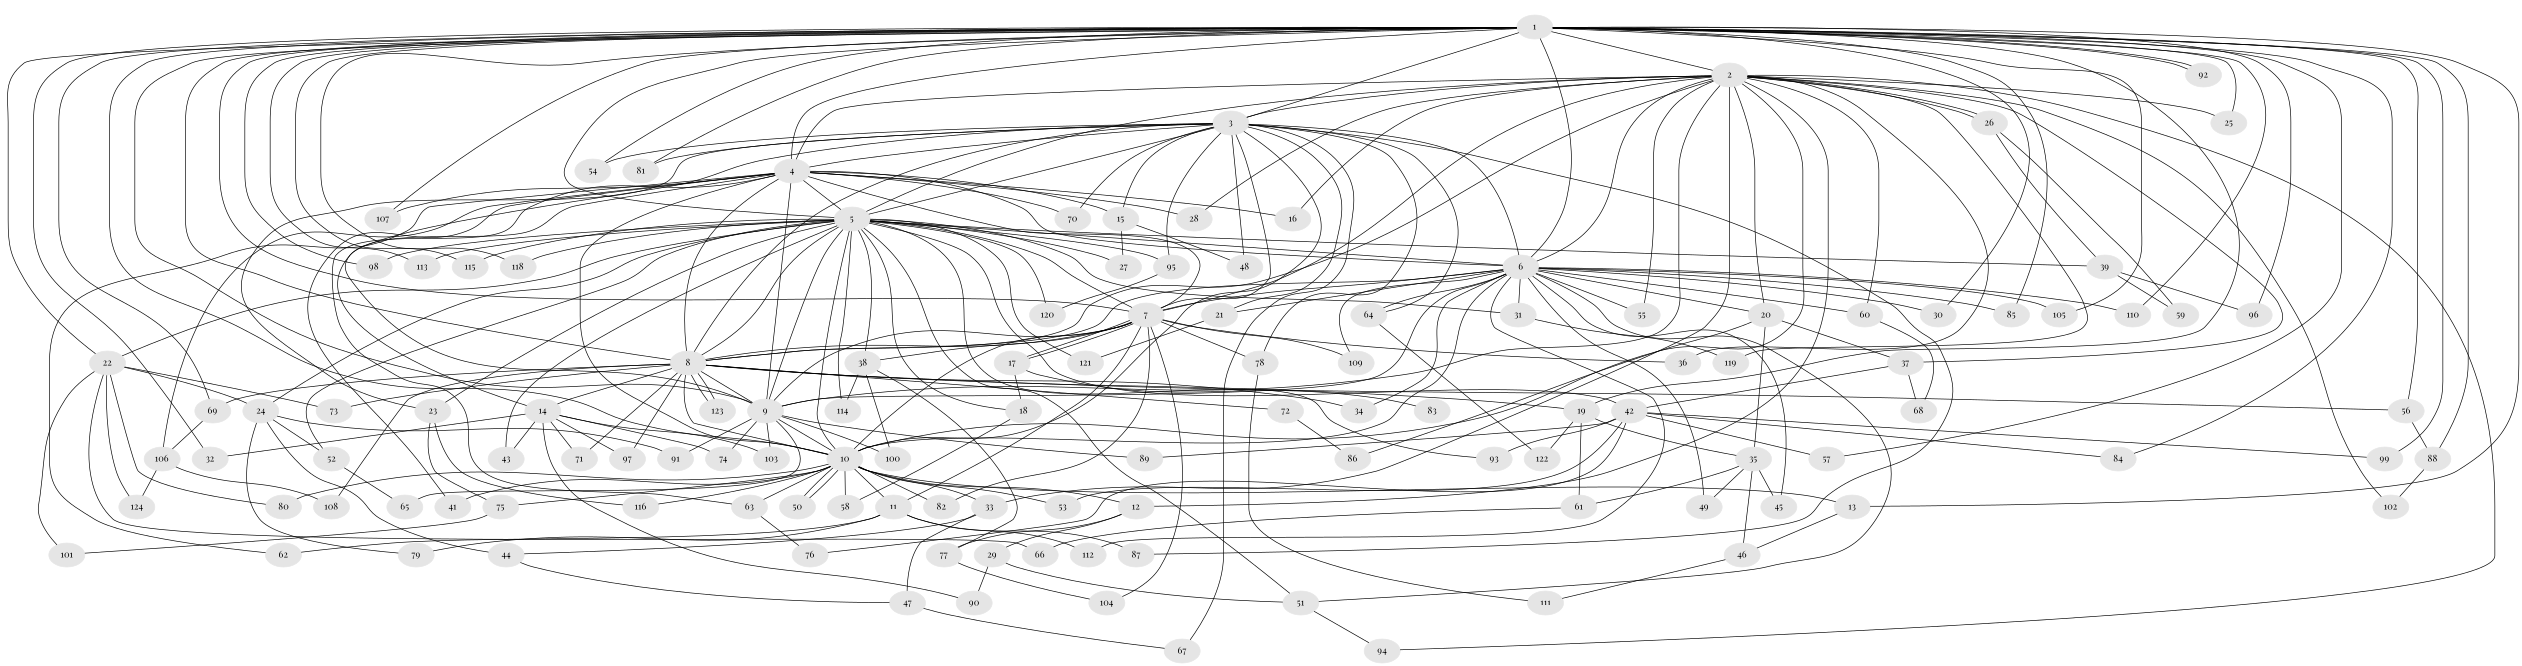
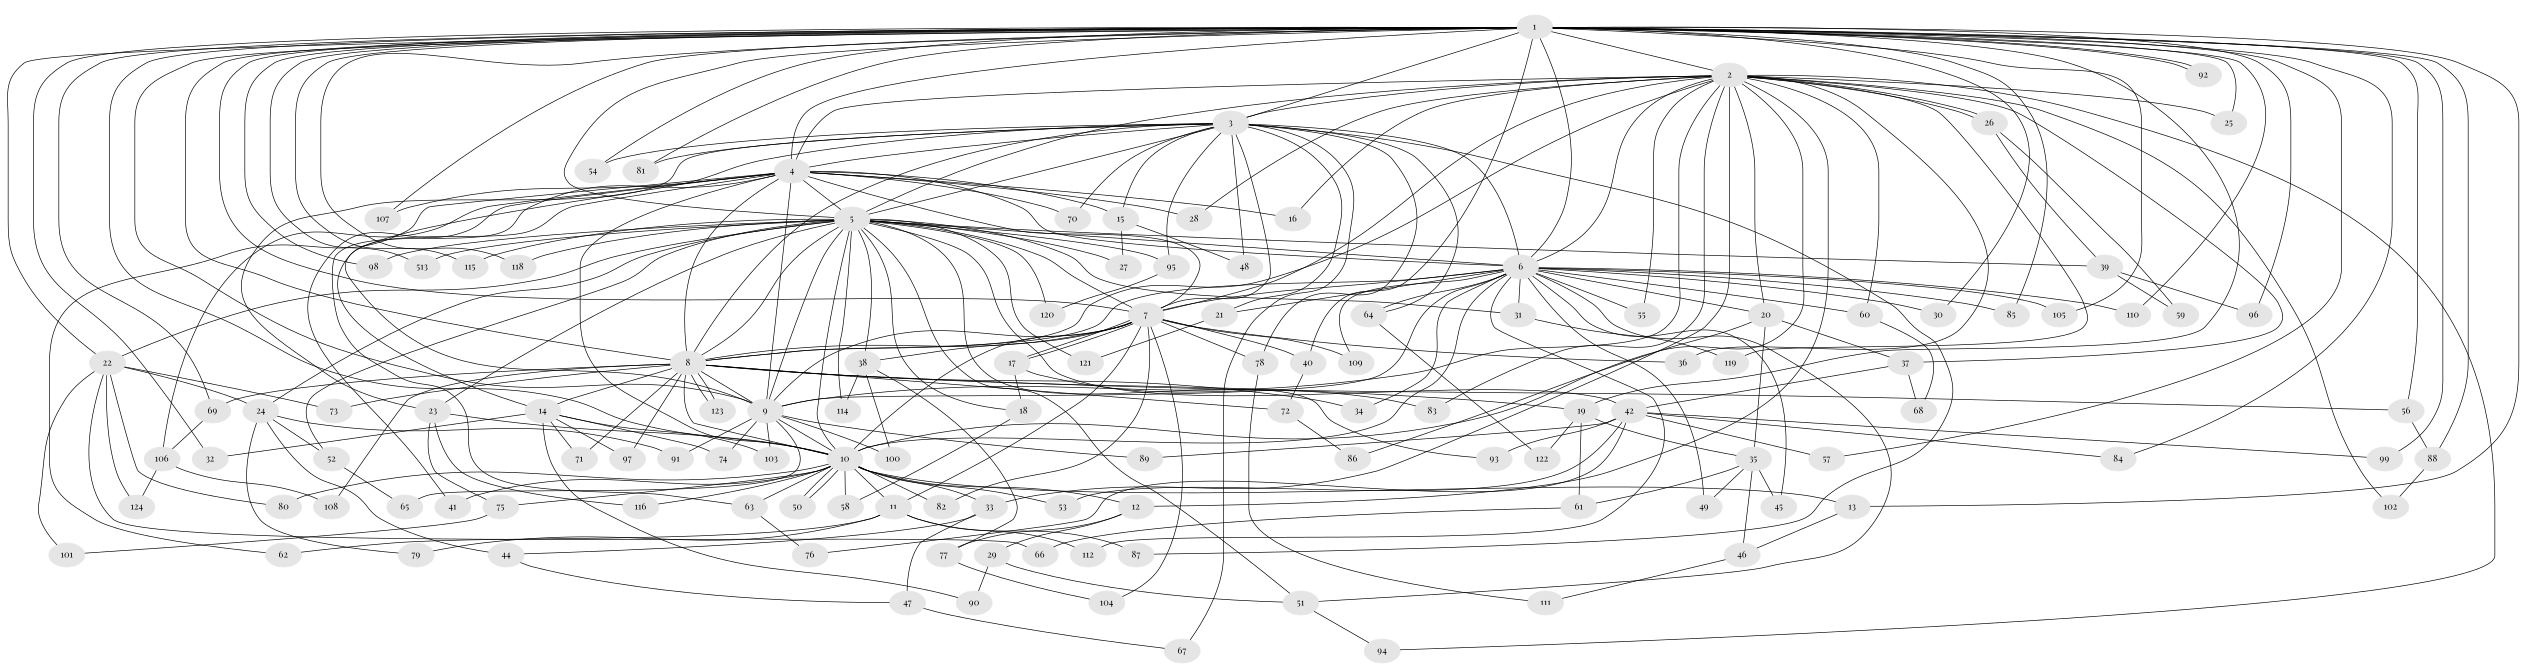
node "113": label "113" -> "513"
edge "3" -- "10": now "23" -- "10"
edge "2" -- "83": added
node "40": added
node "43": removed
